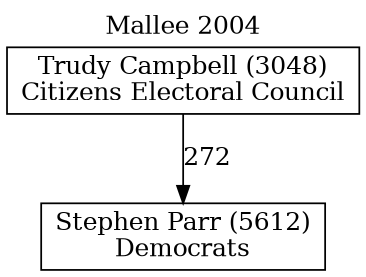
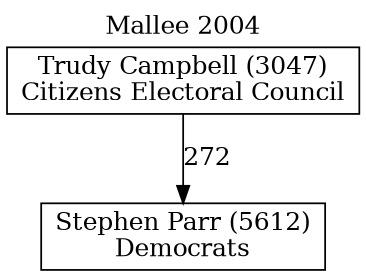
node "Trudy Campbell (3048) Citizens Electoral Council": label "Trudy Campbell (3048) Citizens Electoral Council" -> "Trudy Campbell (3047) Citizens Electoral Council"
